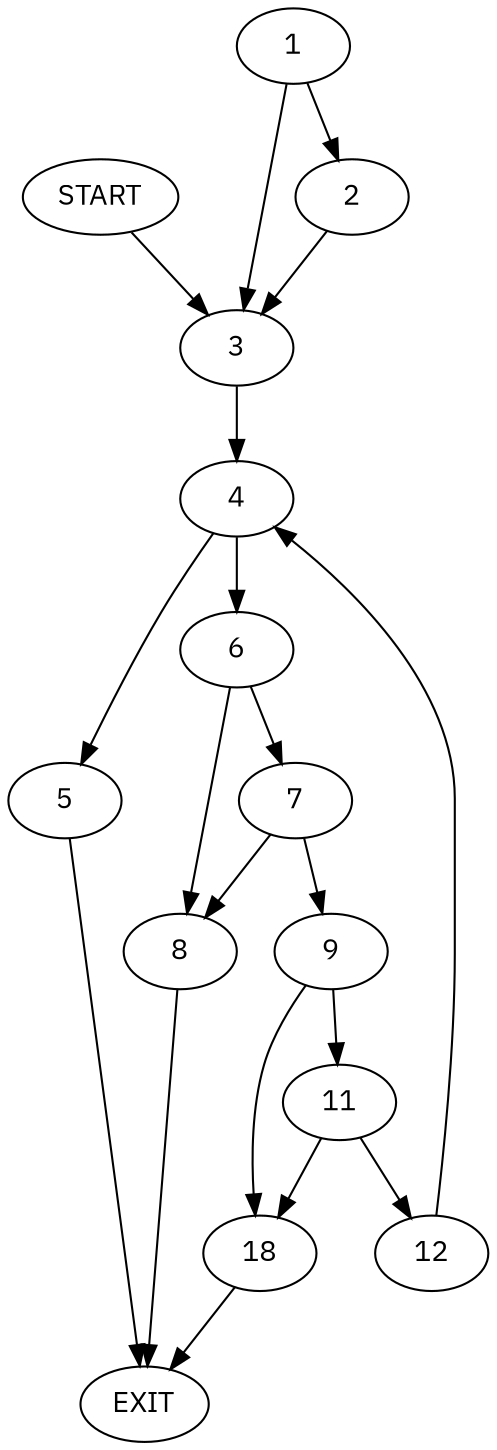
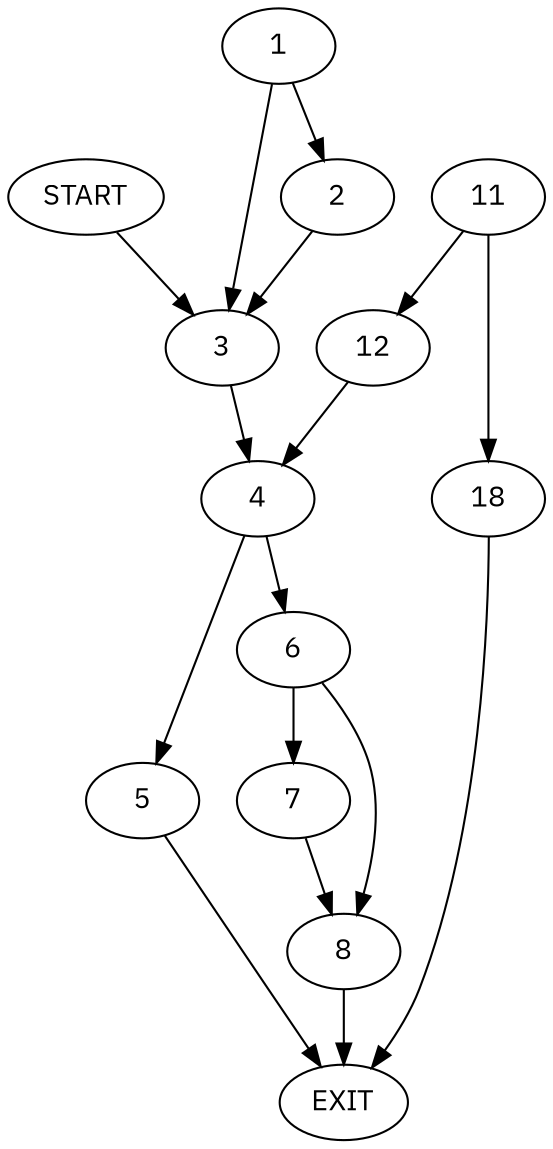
node "9": removed
